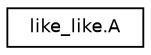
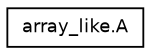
node "like_like.A": label "like_like.A" -> "array_like.A"
